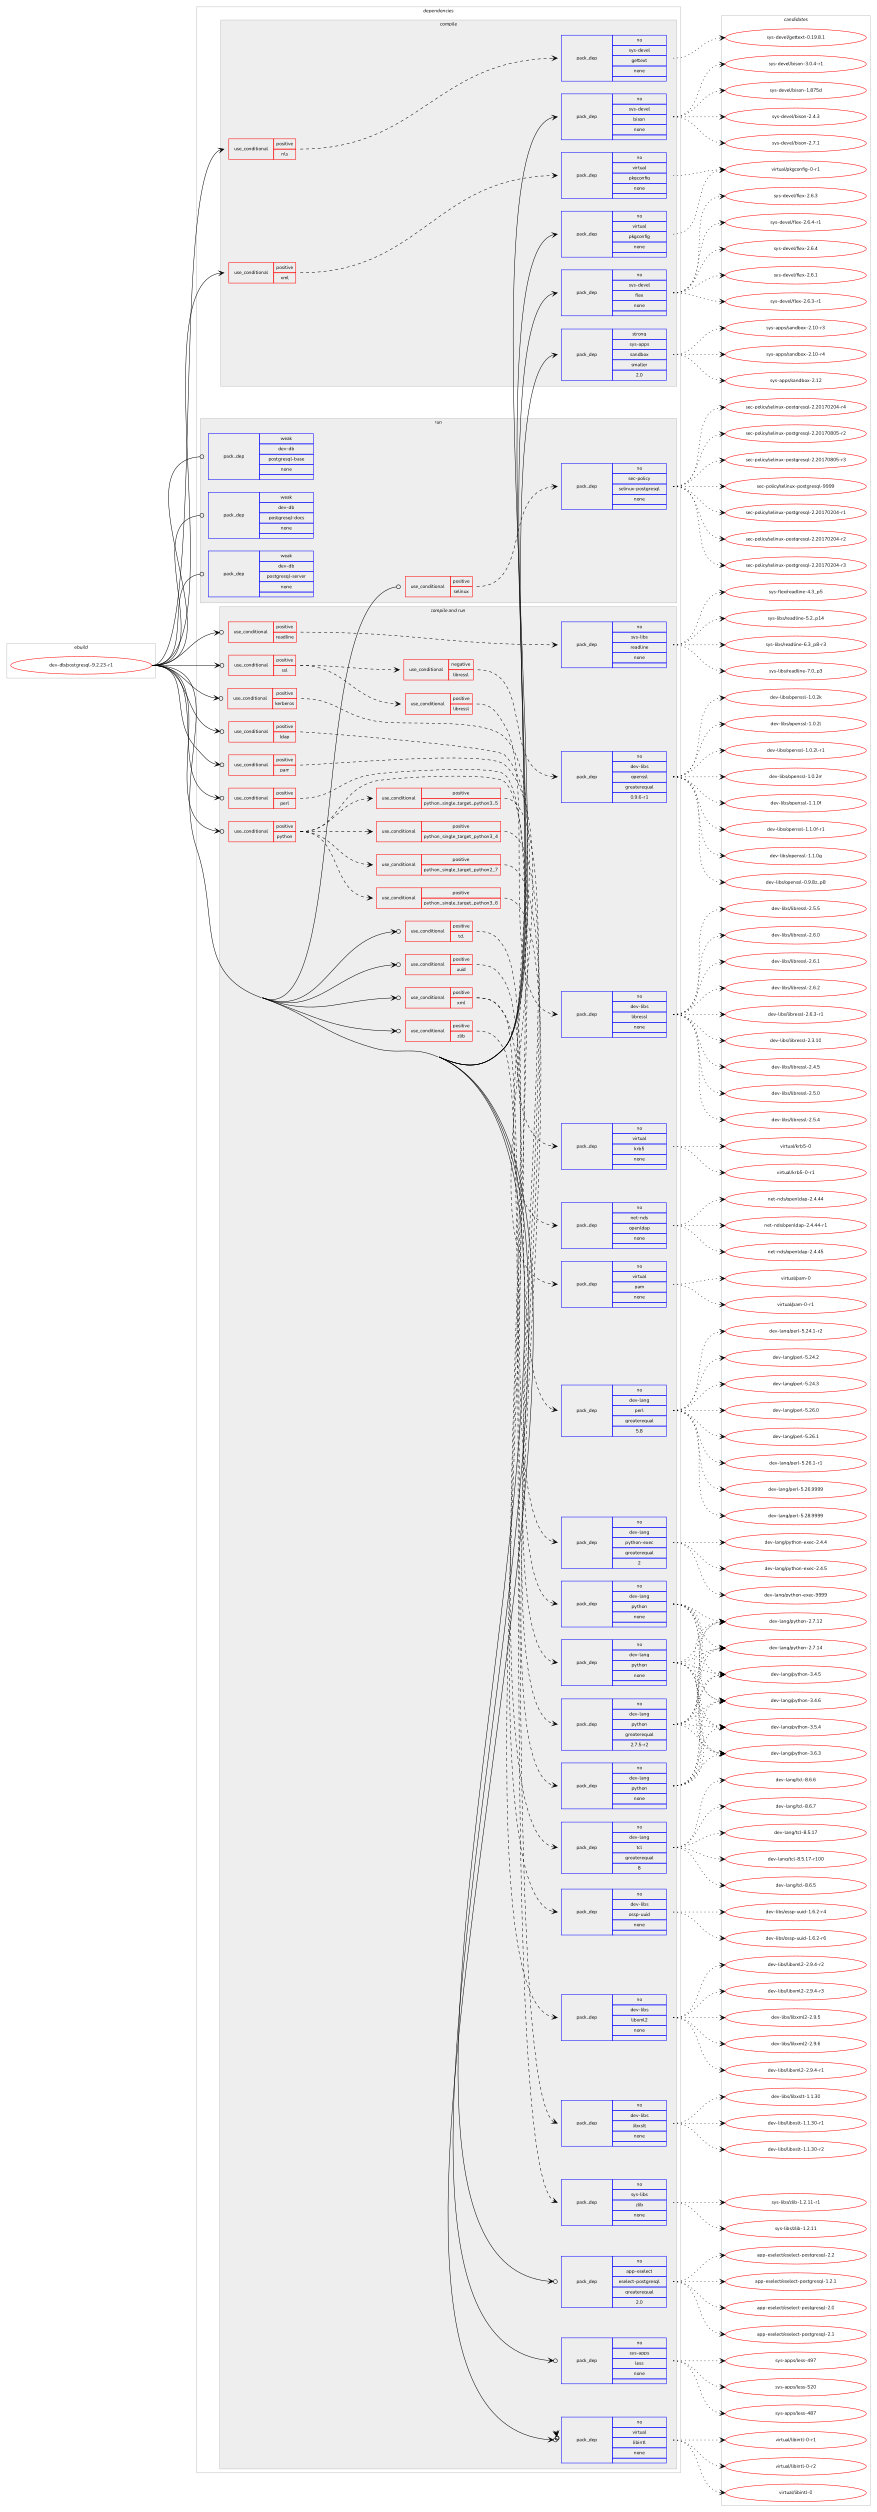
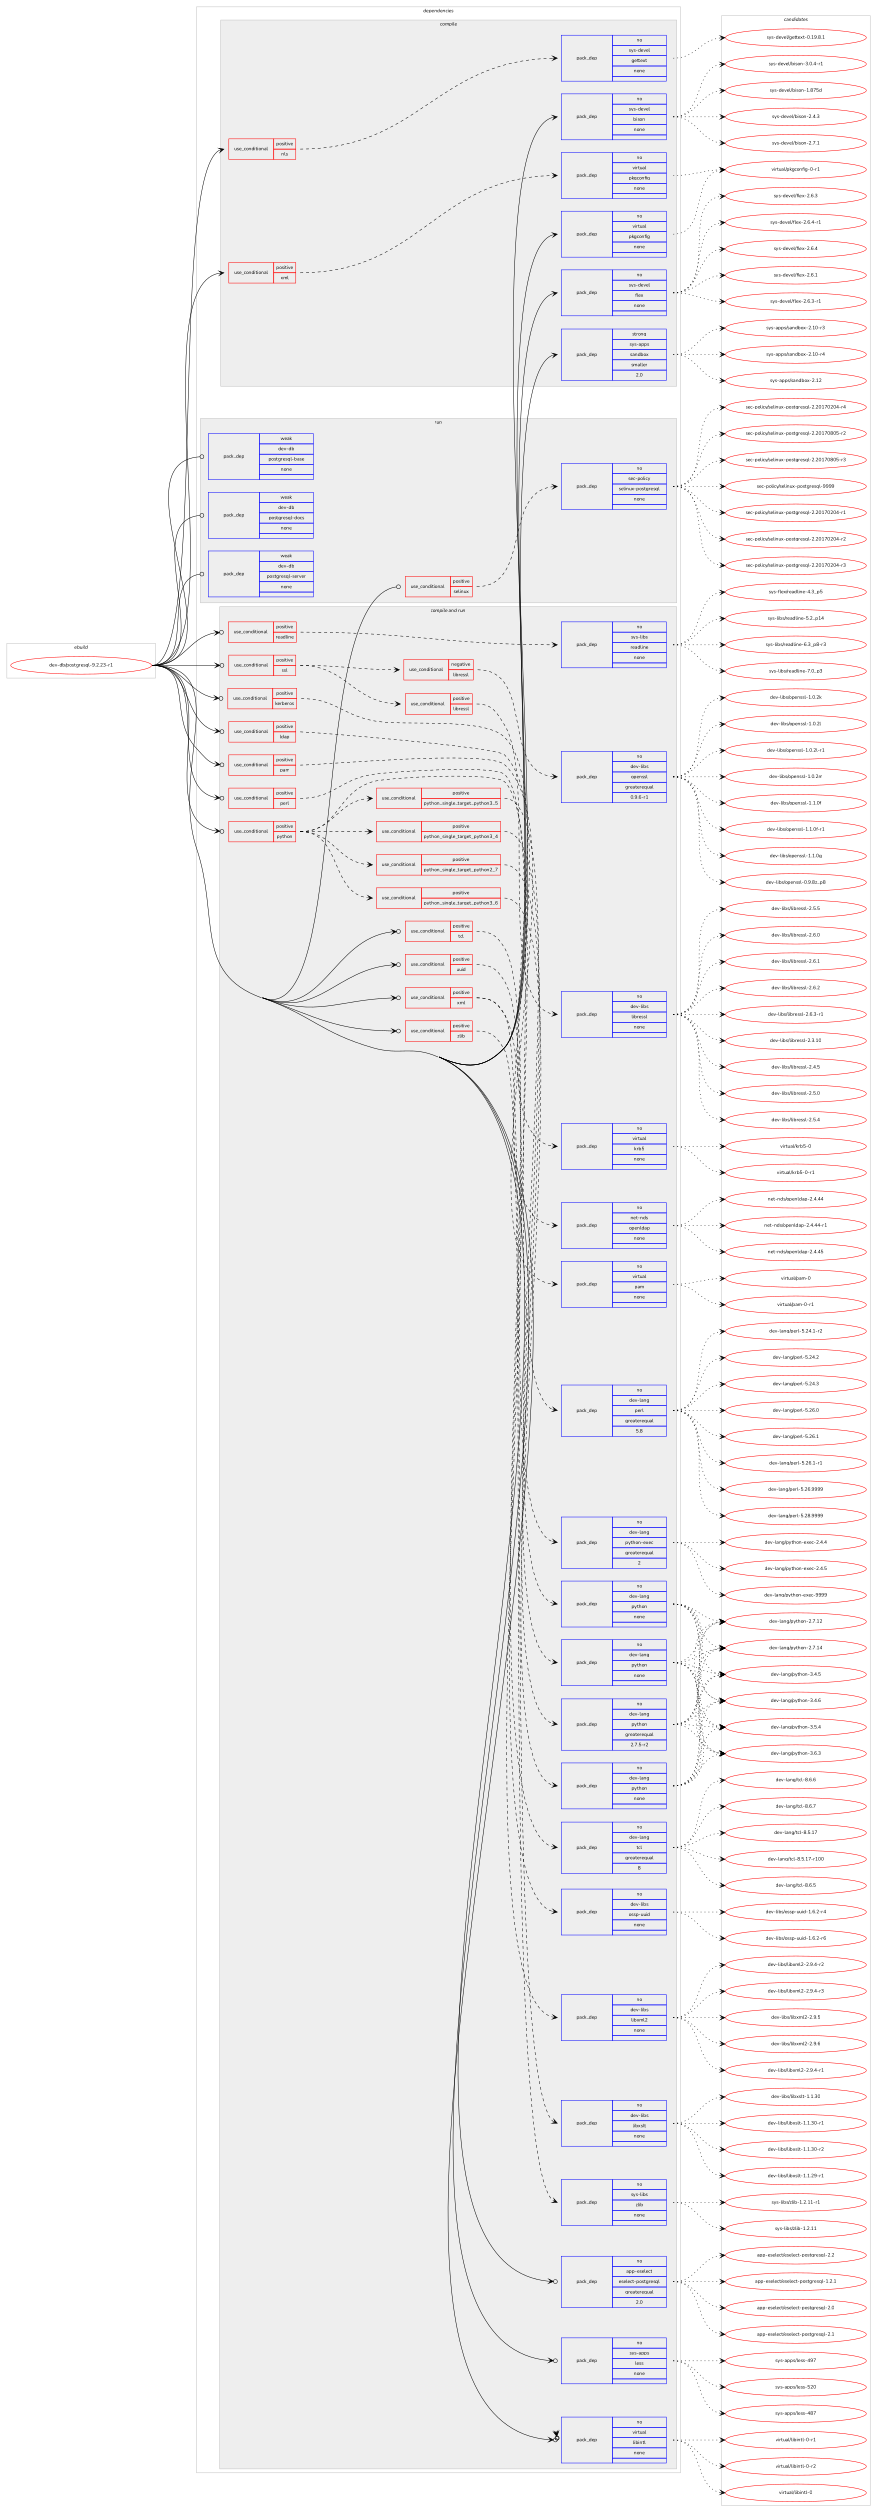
node "dev-libs/libxslt-1.1.29-r1": added
